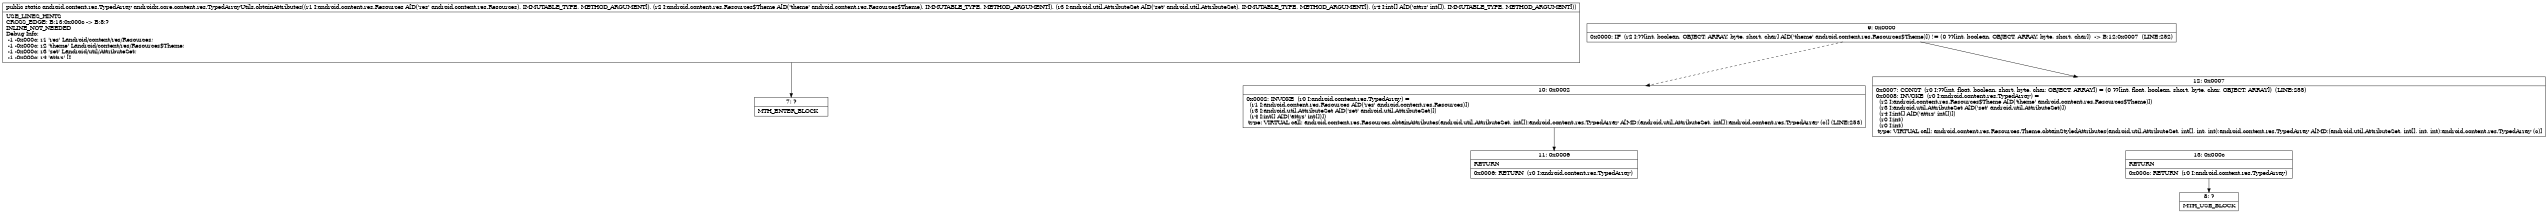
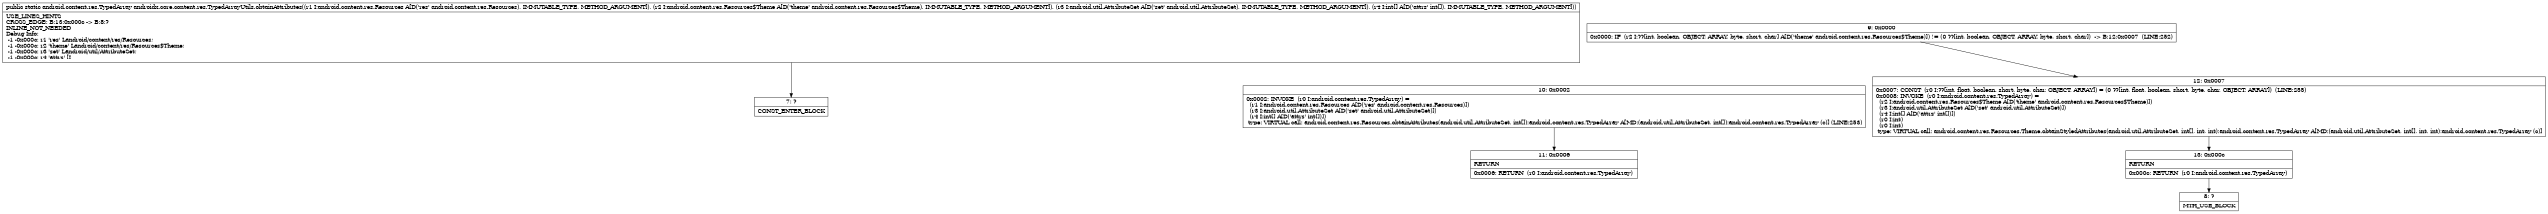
edge "9: 0x0000" -> "10: 0x0002": removed
node "7: ?": text "MTH_ENTER_BLOCK" -> "CONST_ENTER_BLOCK"
edge "12: 0x0007" -> "13: 0x000c": added
